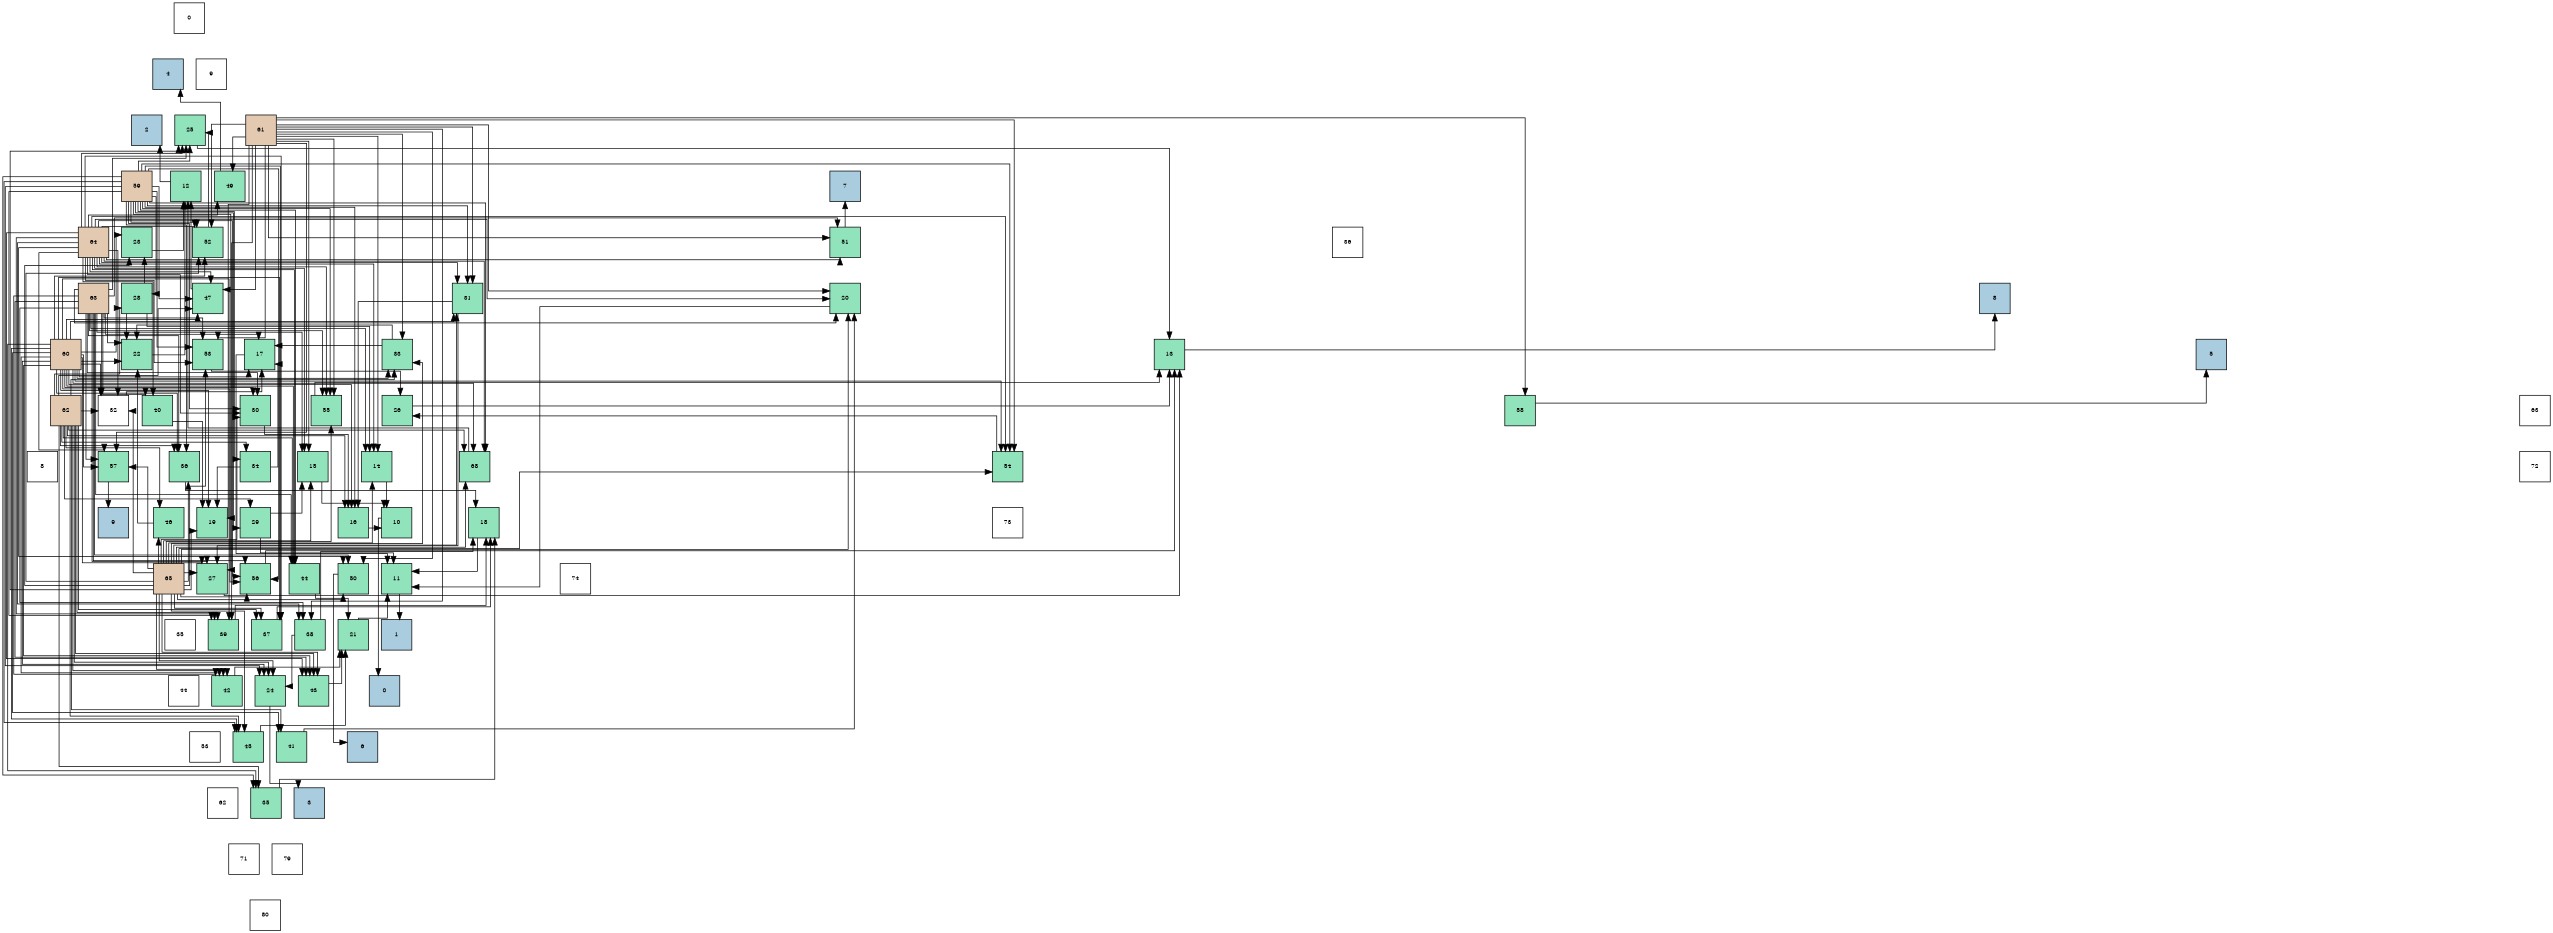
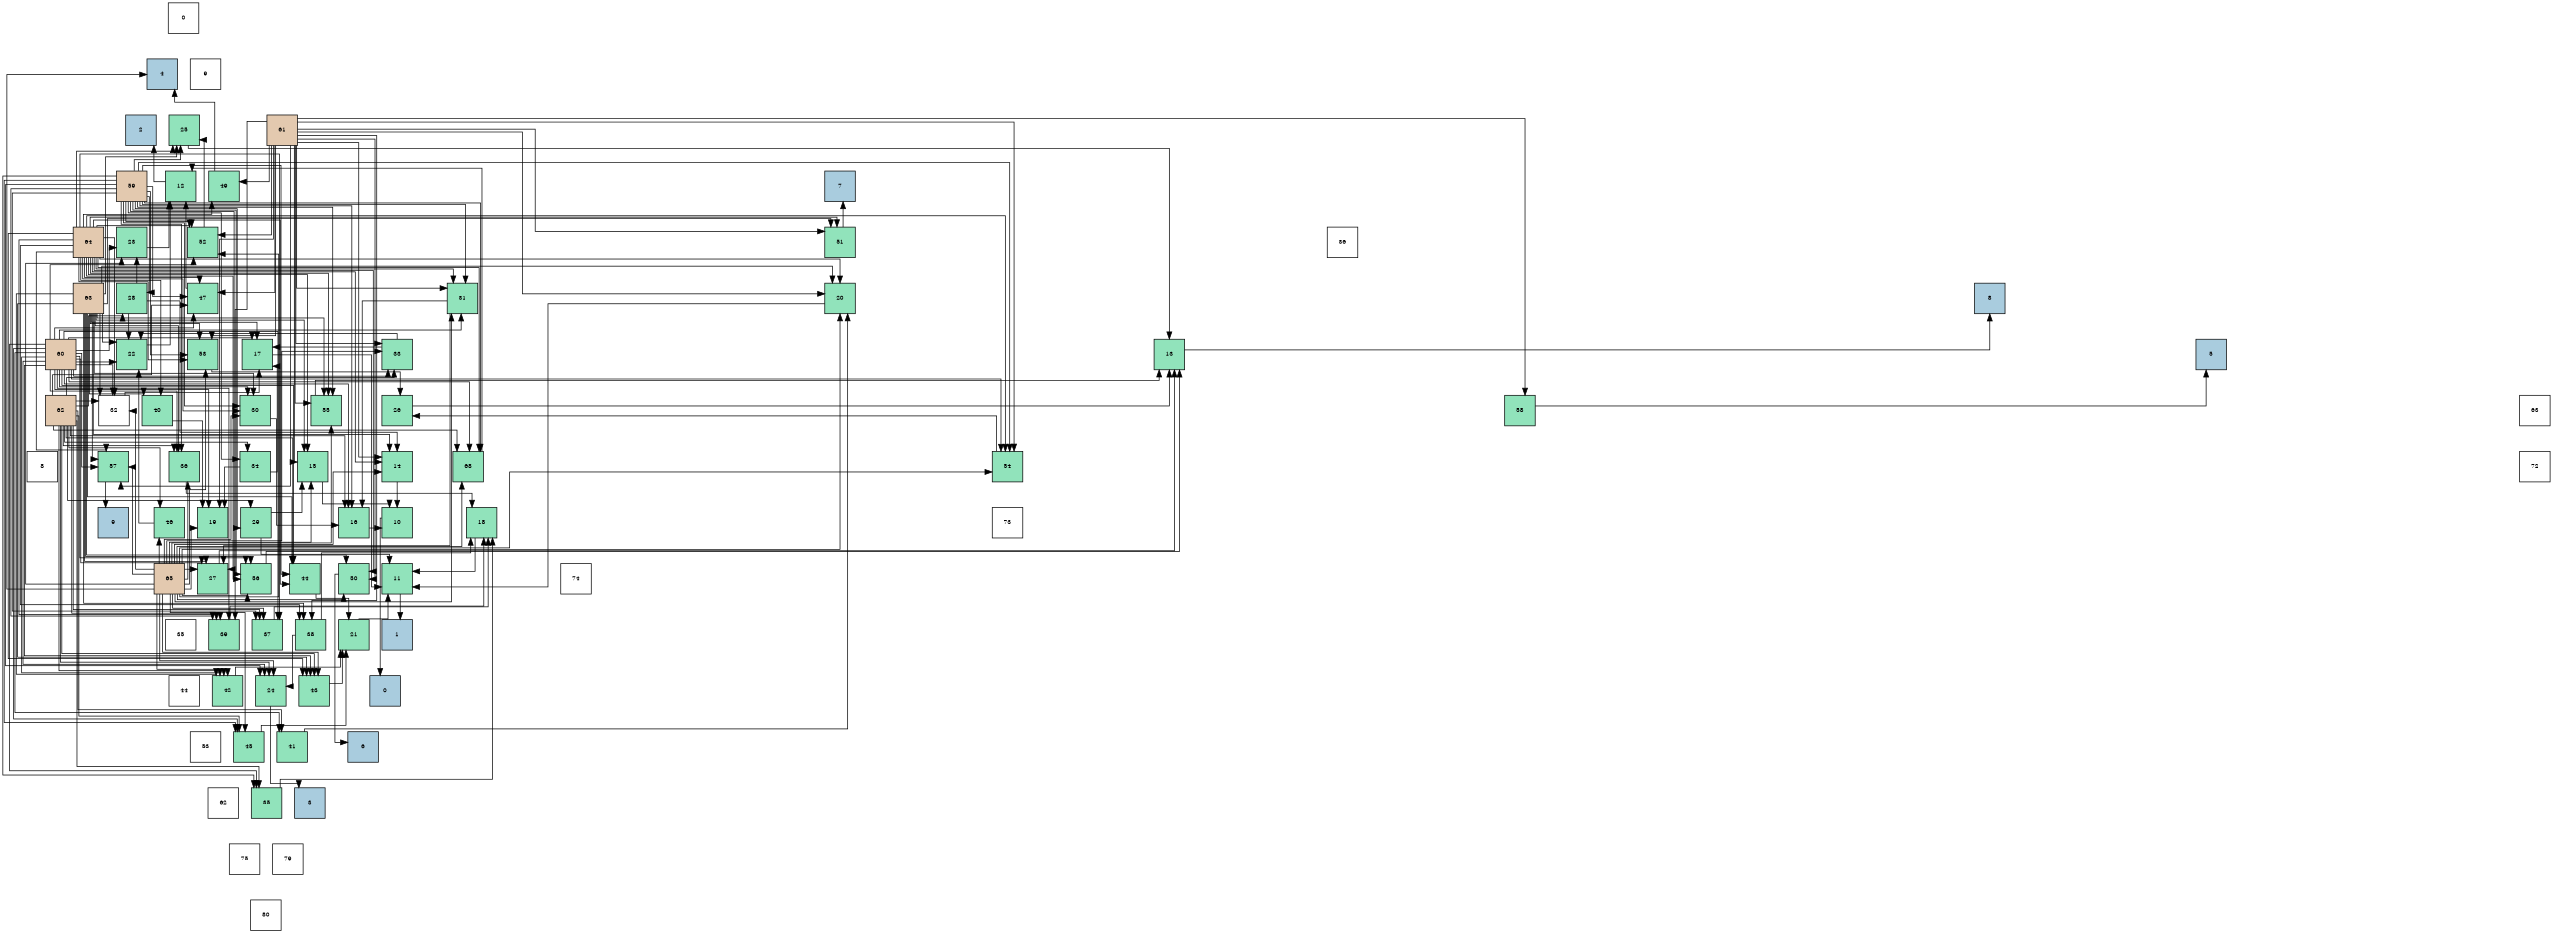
edge "65" -> "25": now "65" -> "4"
node "71": label "71" -> "75"
